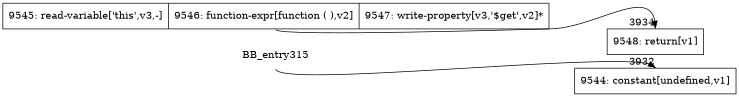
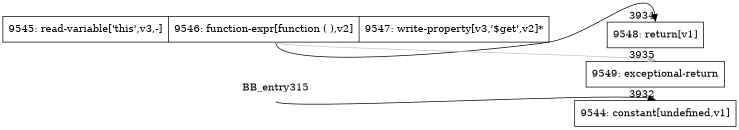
node "9549: exceptional-return": added
